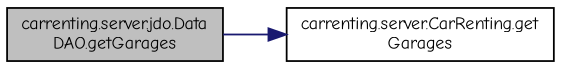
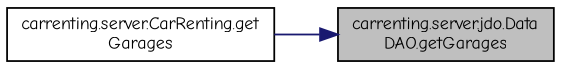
edge "carrenting.server.jdo.Data DAO.getGarages" -> "carrenting.server.CarRenting.get Garages": reversed
